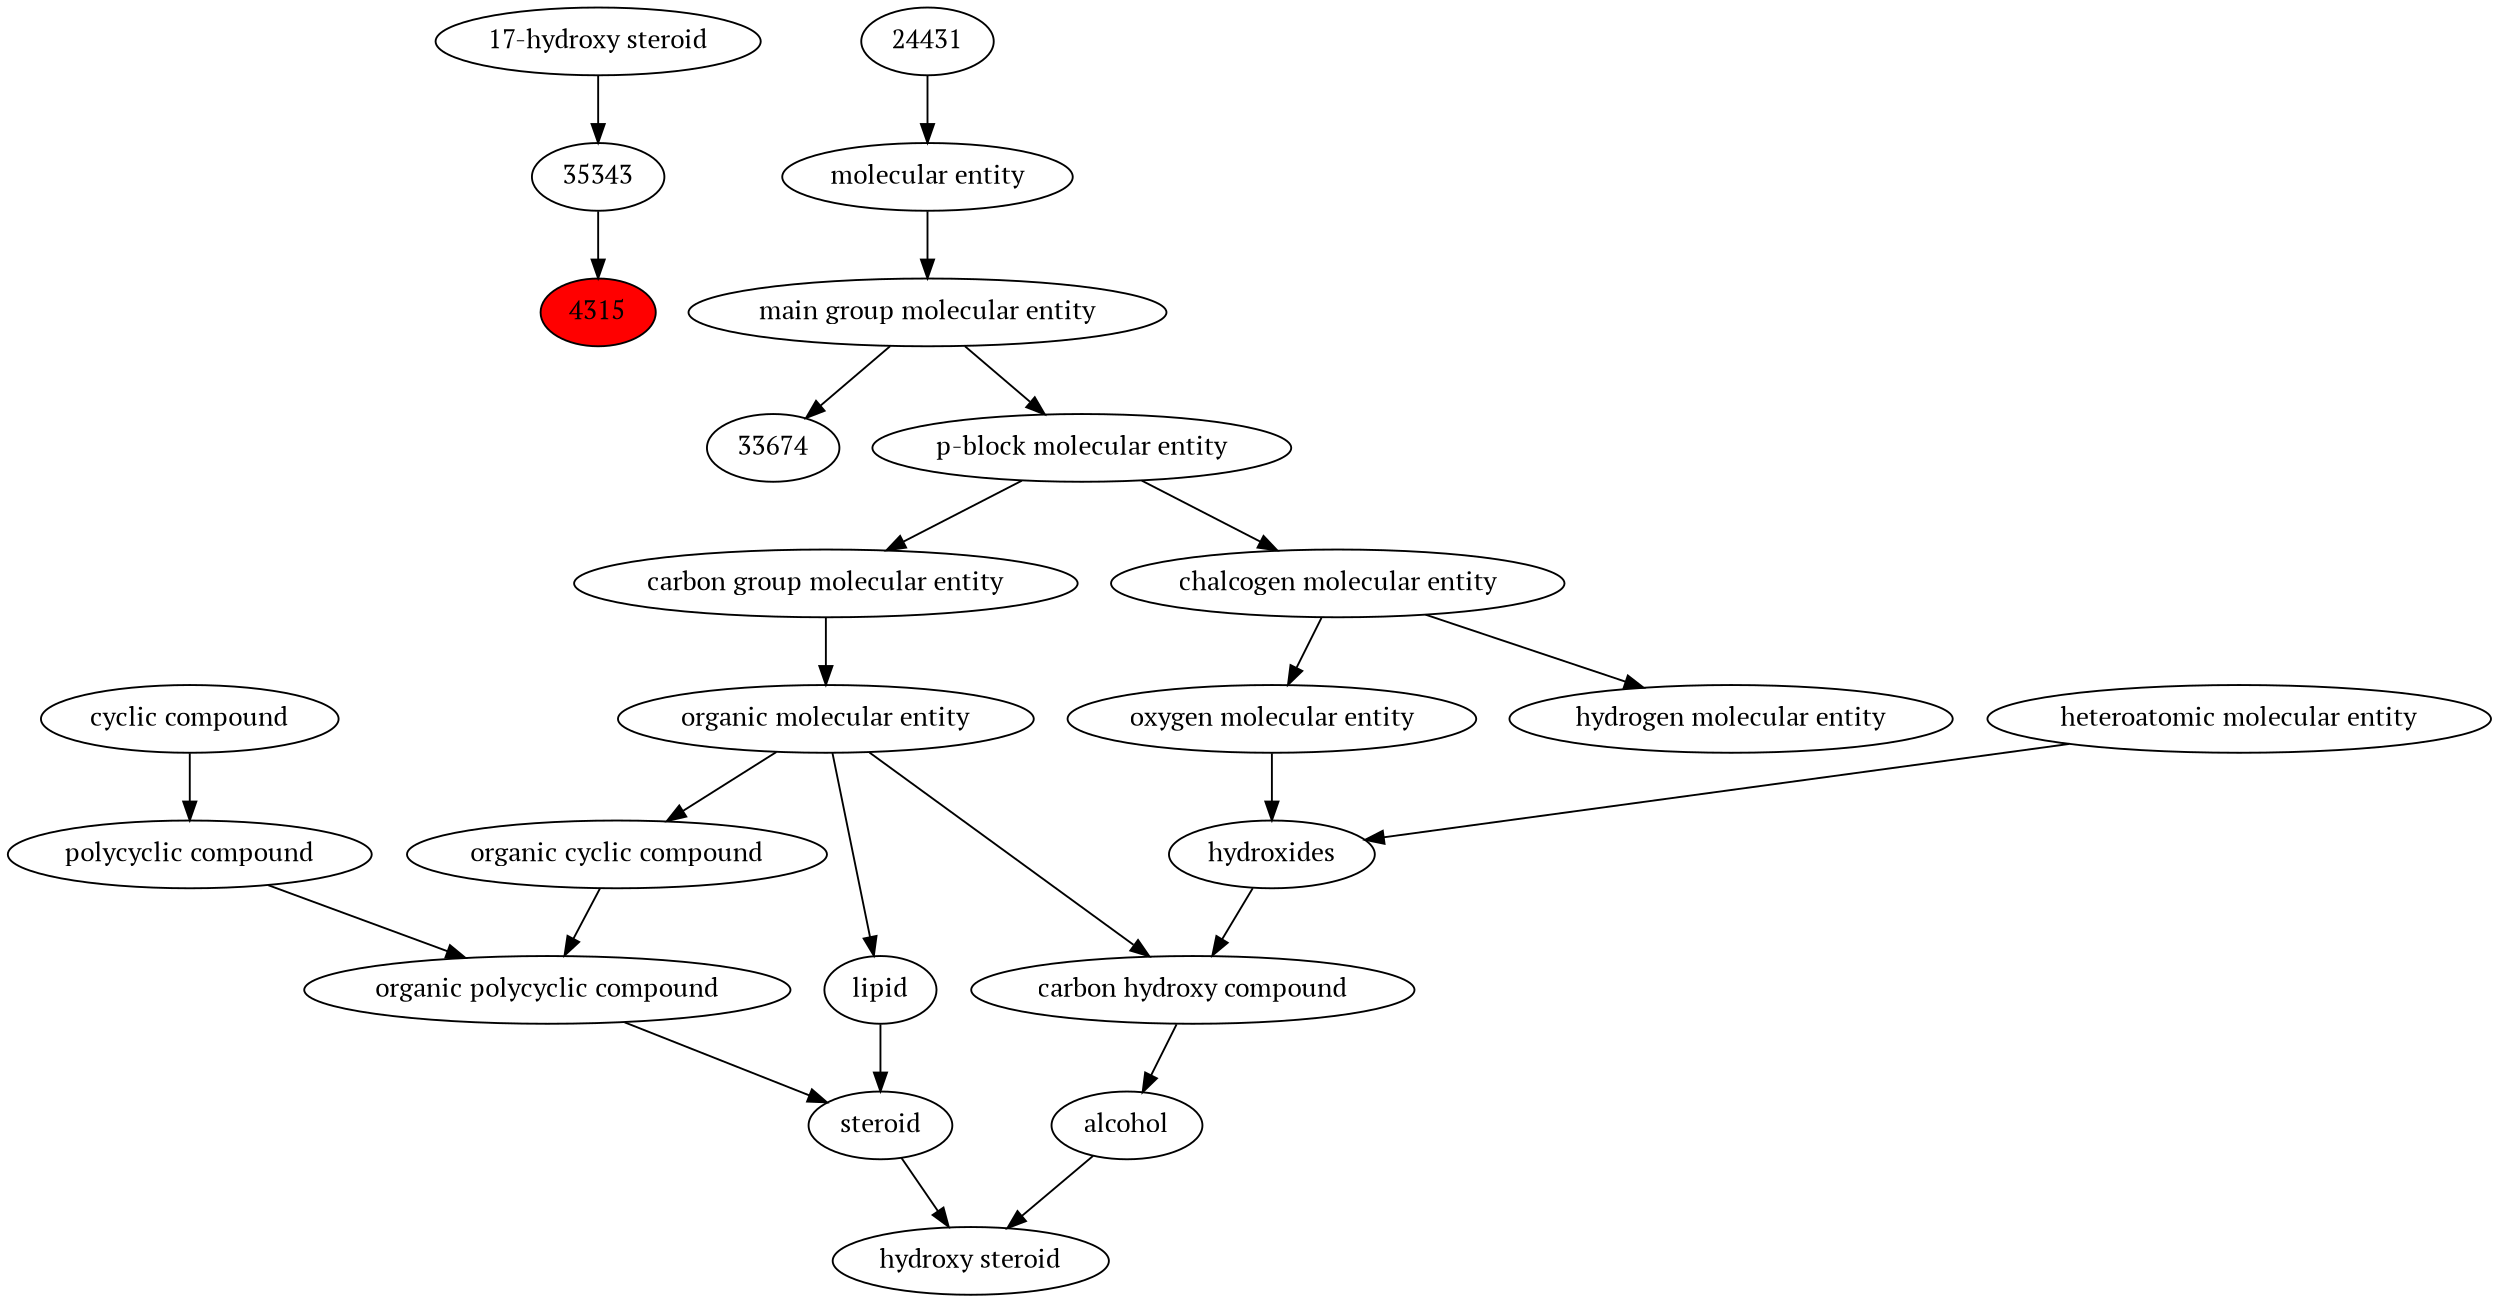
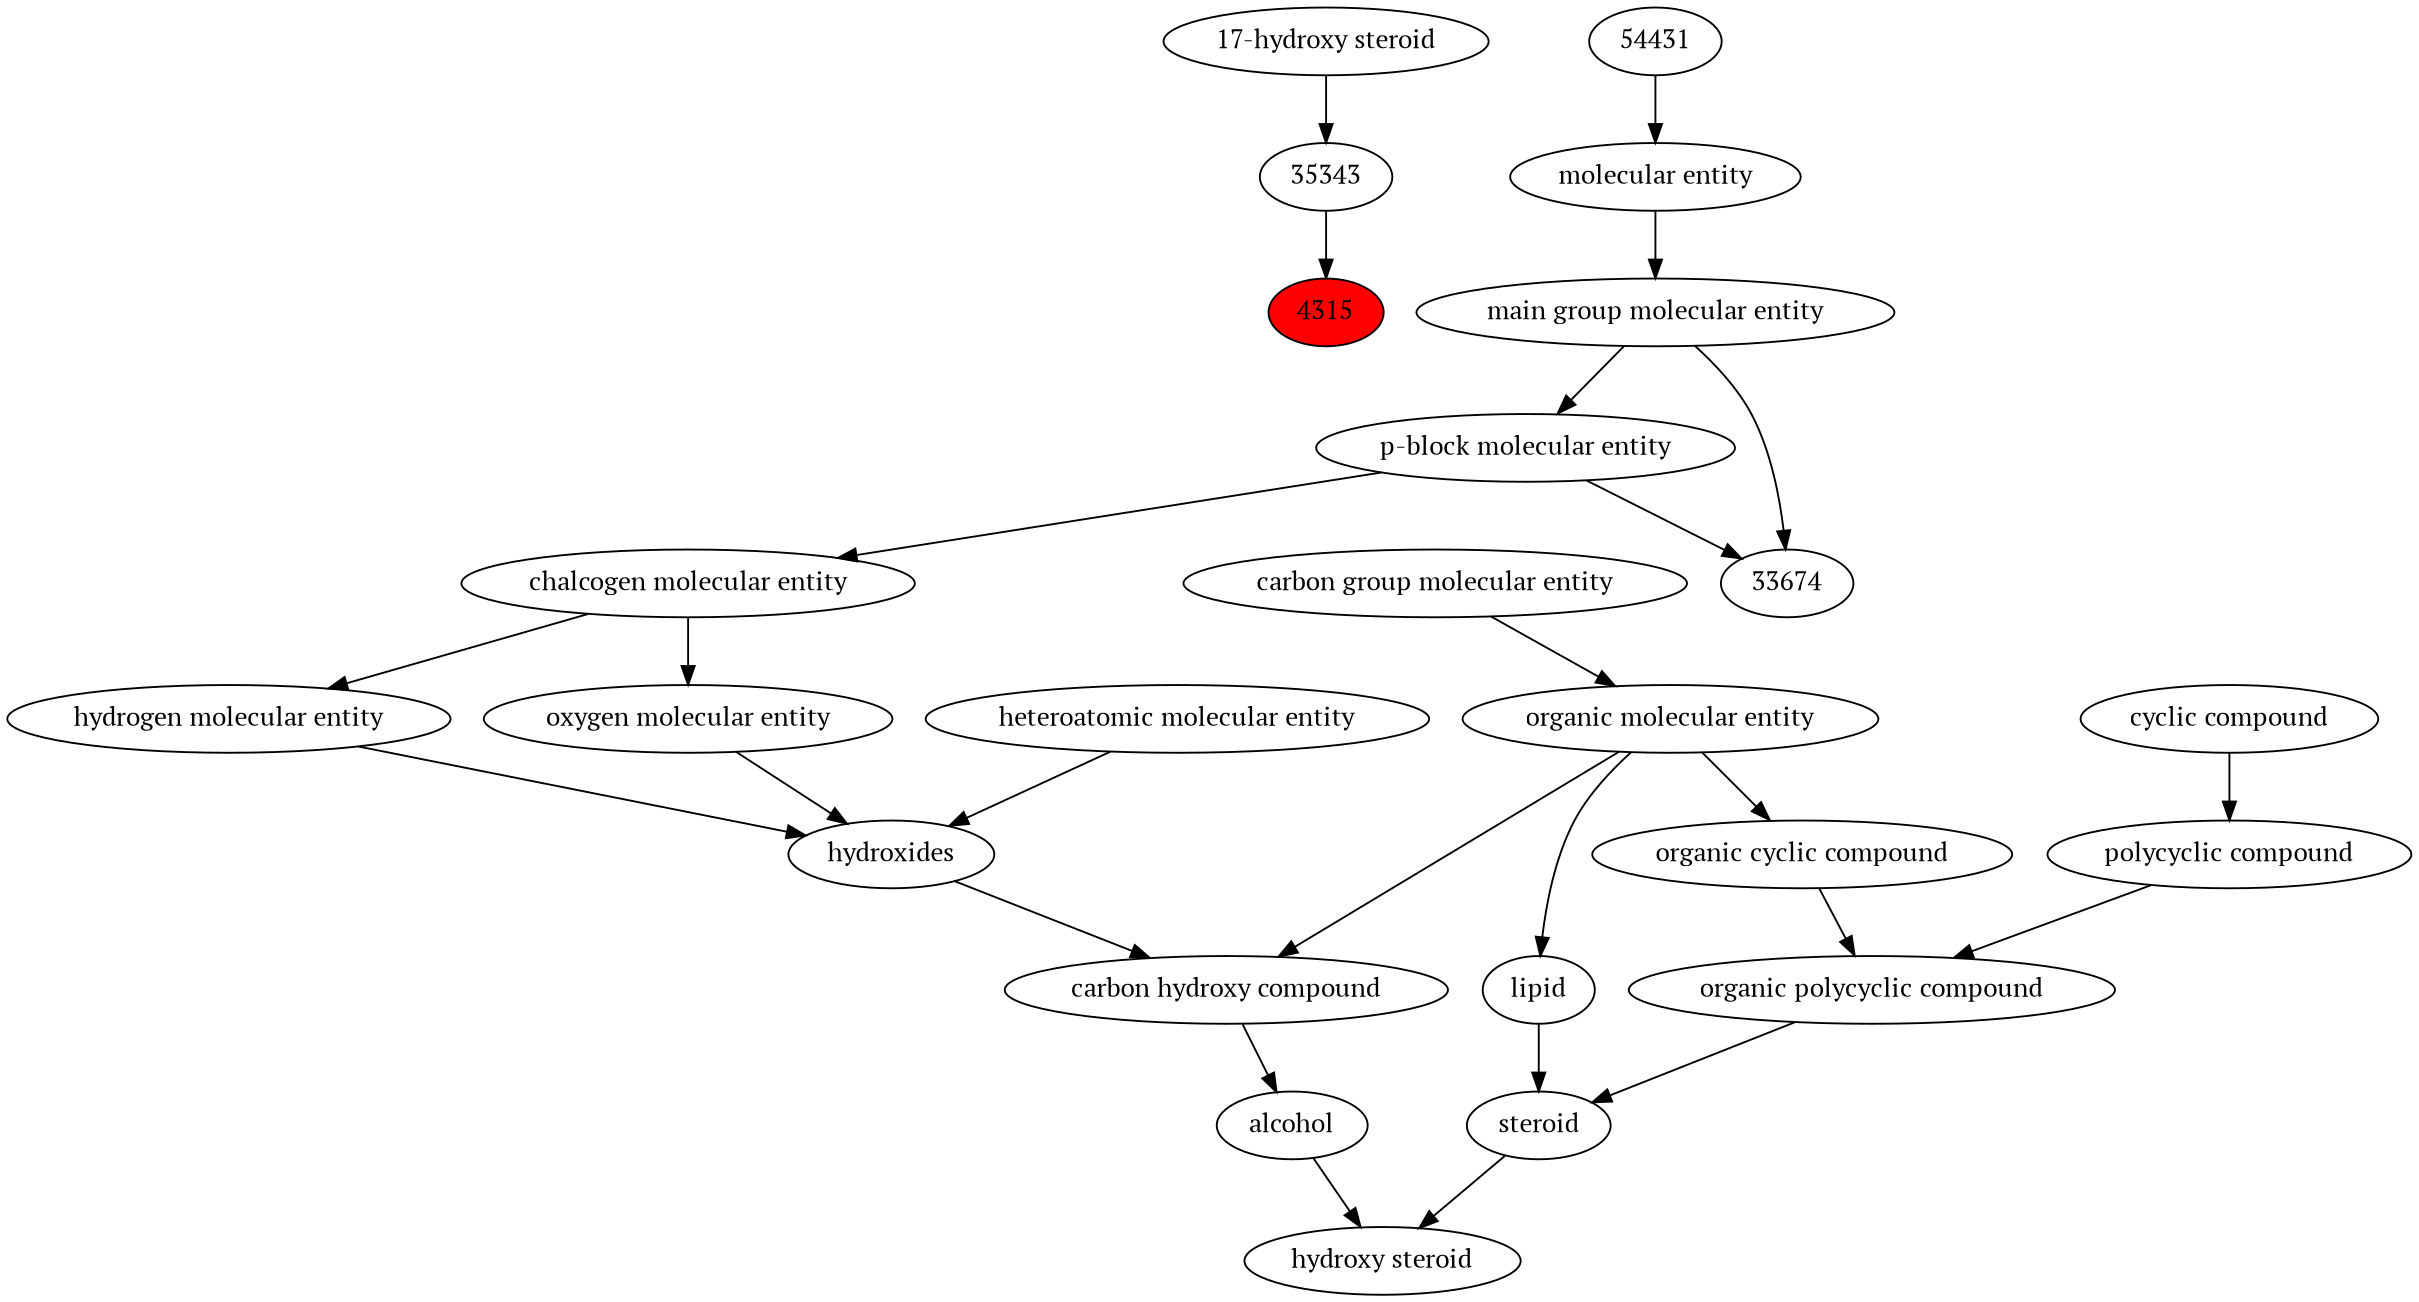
node "24431": label "24431" -> "54431"
edge "p-block molecular entity" -> "carbon group molecular entity": now "p-block molecular entity" -> "33674"
edge "hydrogen molecular entity" -> "hydroxides": added
